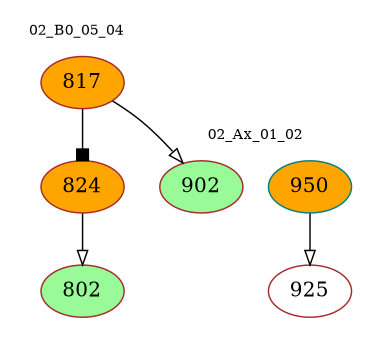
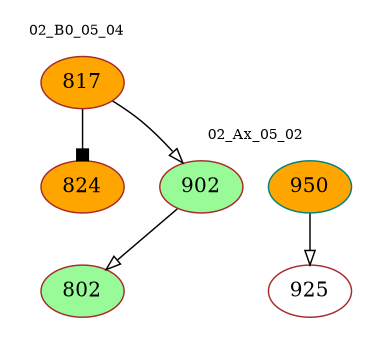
cluster "02_Ax_01_02": label "02_Ax_01_02" -> "02_Ax_05_02"
edge "824" -> "802": now "902" -> "802"
